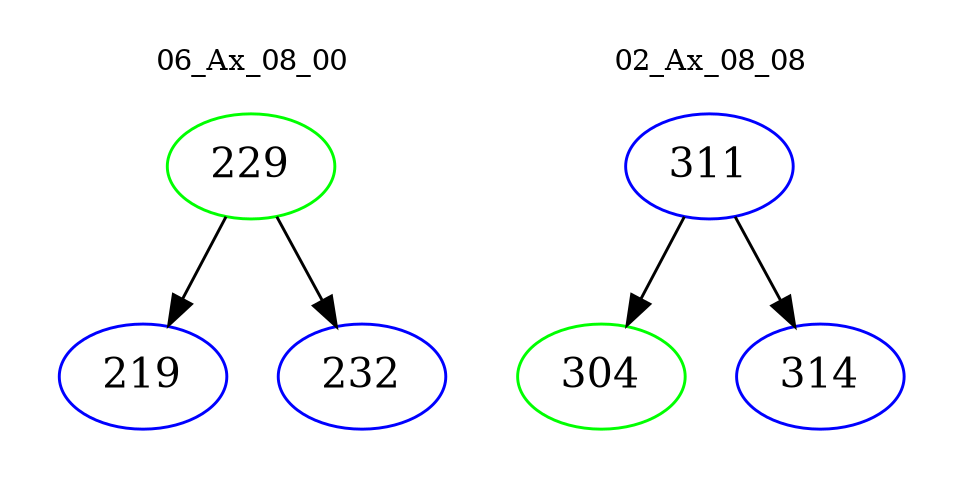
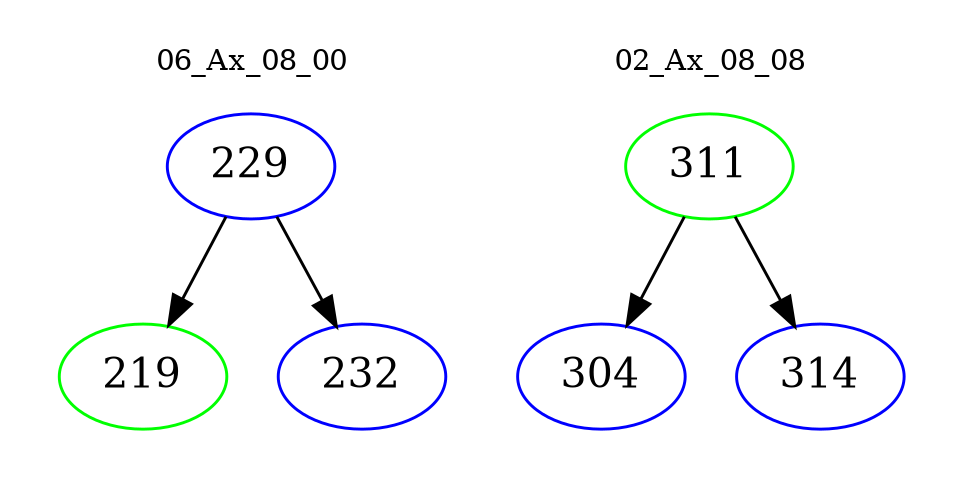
node "229": color green -> blue
node "311": color blue -> green
node "219": color blue -> green
node "304": color green -> blue
